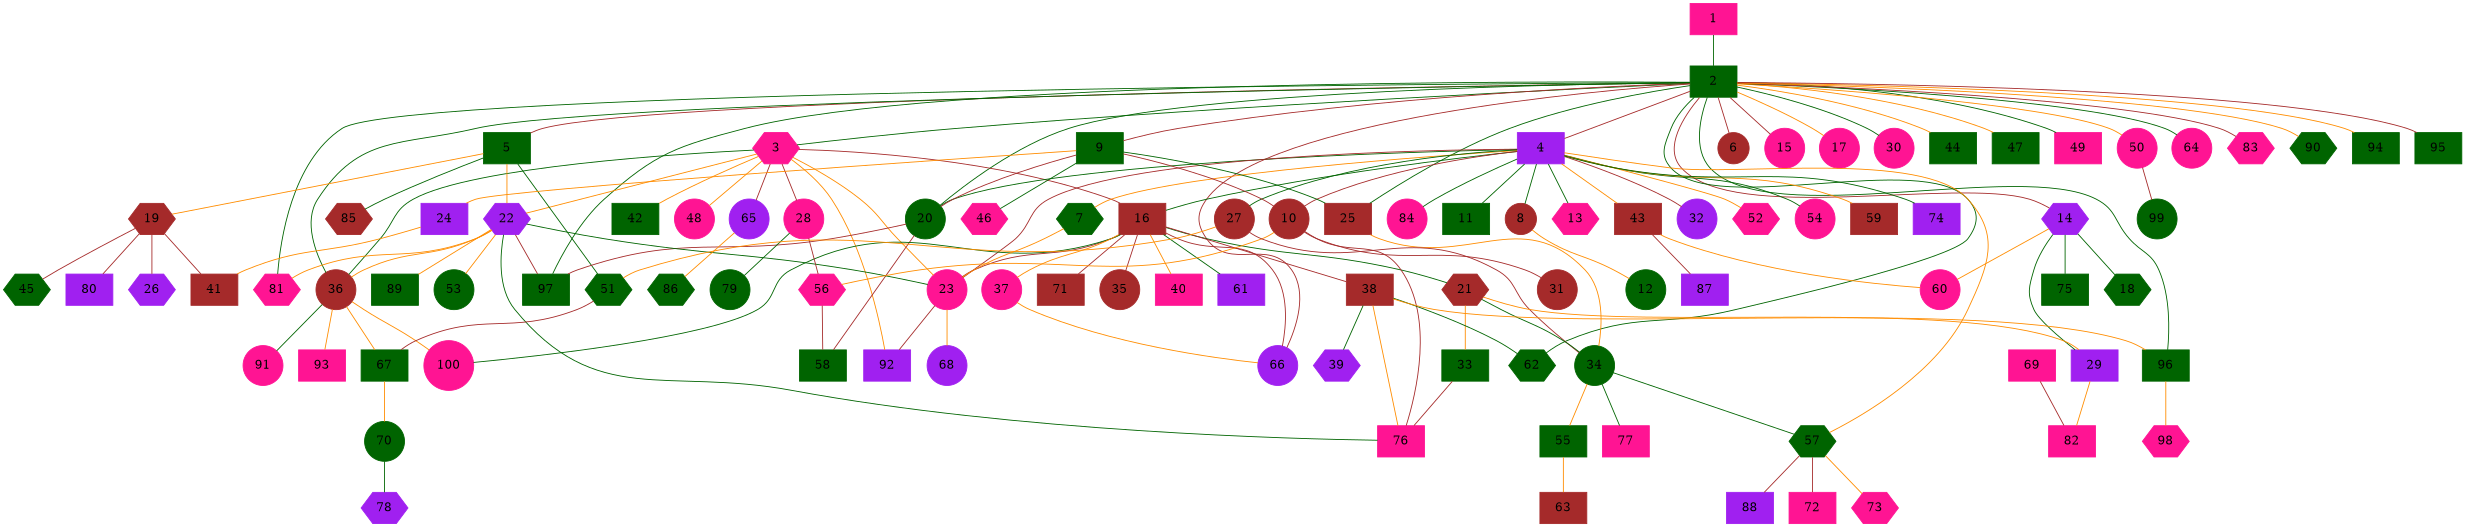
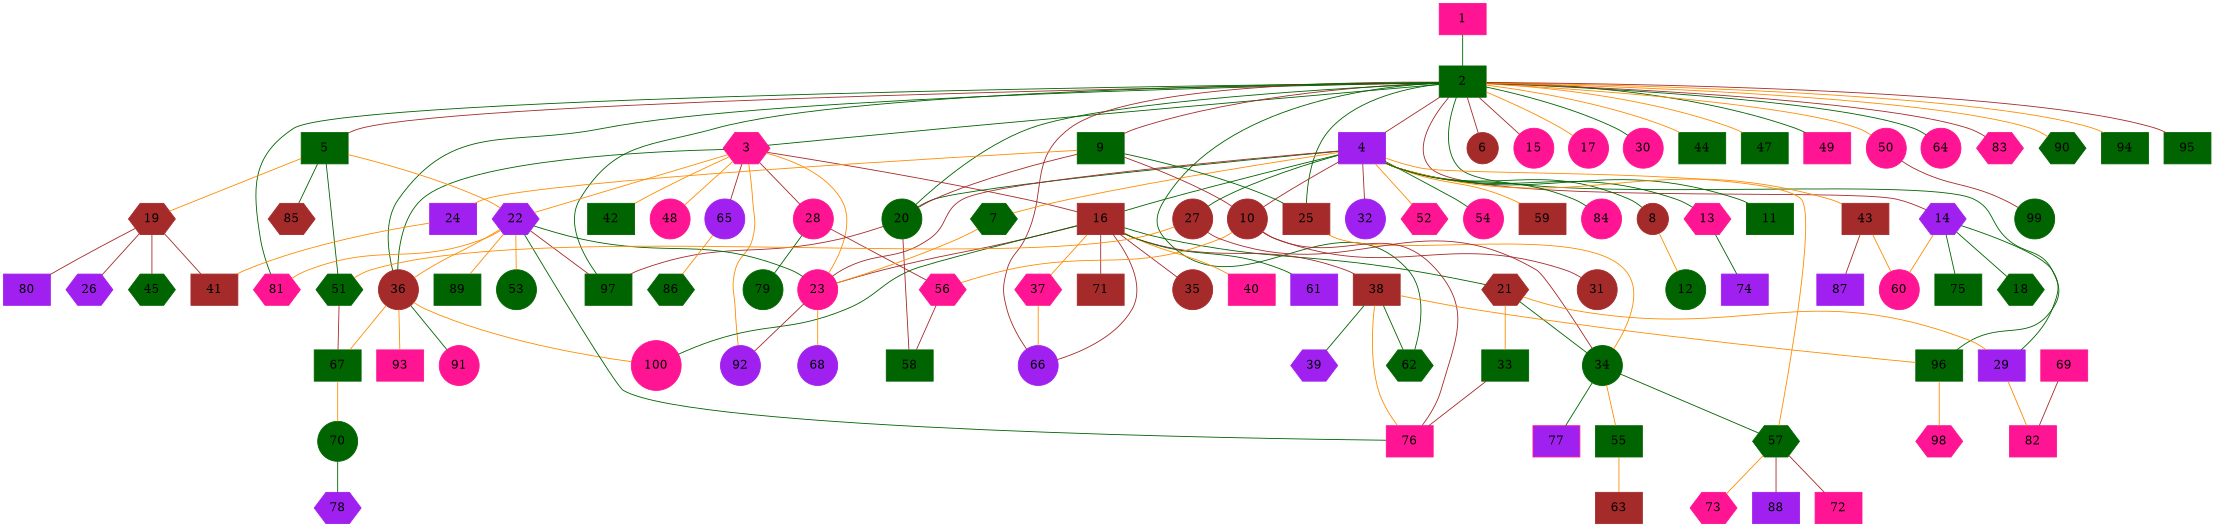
edge "4" -- "74": now "13" -- "74"
node "46": removed
node "37": shape circle -> hexagon
node "92": shape box -> circle
node "77": fillcolor deeppink -> purple
